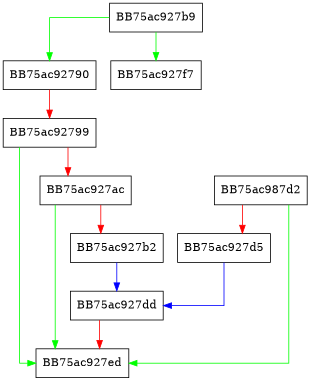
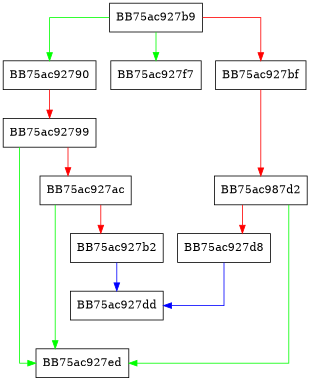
node "BB75ac927bf": added
node "BB75ac927d5": label "BB75ac927d5" -> "BB75ac927d8"
edge "BB75ac927dd" -> "BB75ac927ed": removed
